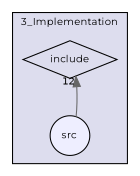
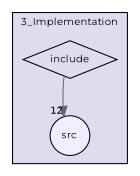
edge "src" -> "include": reversed
